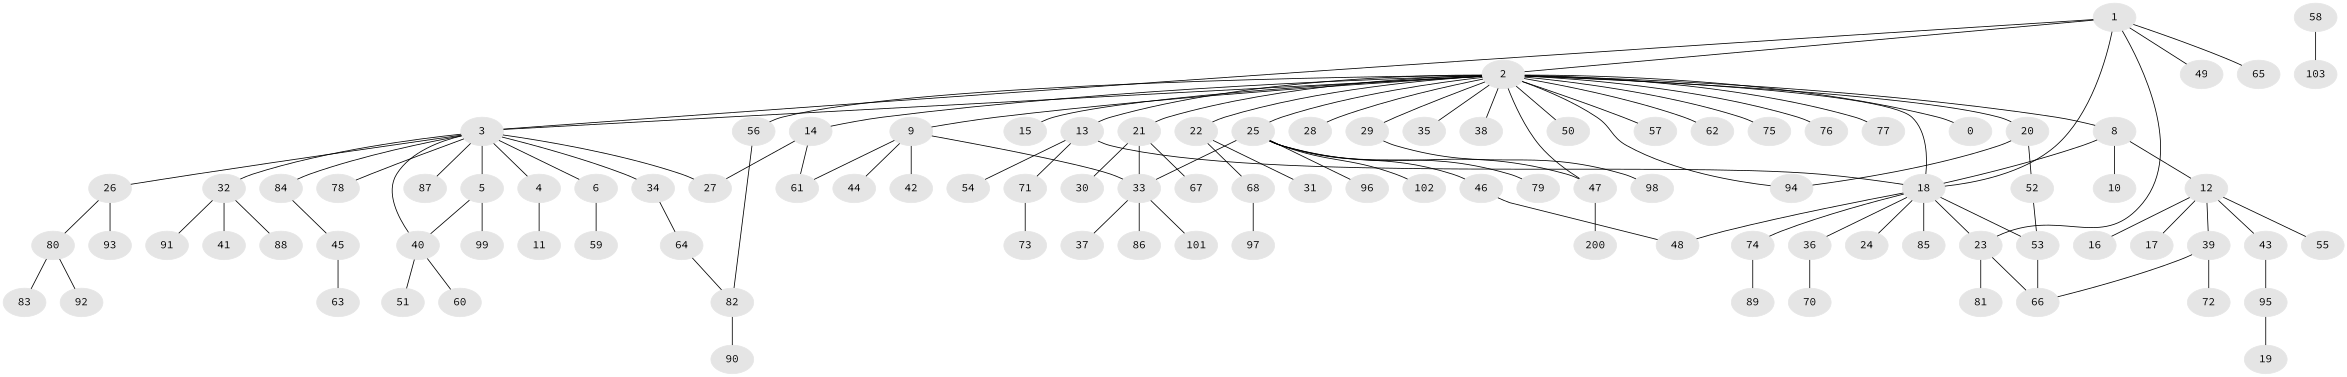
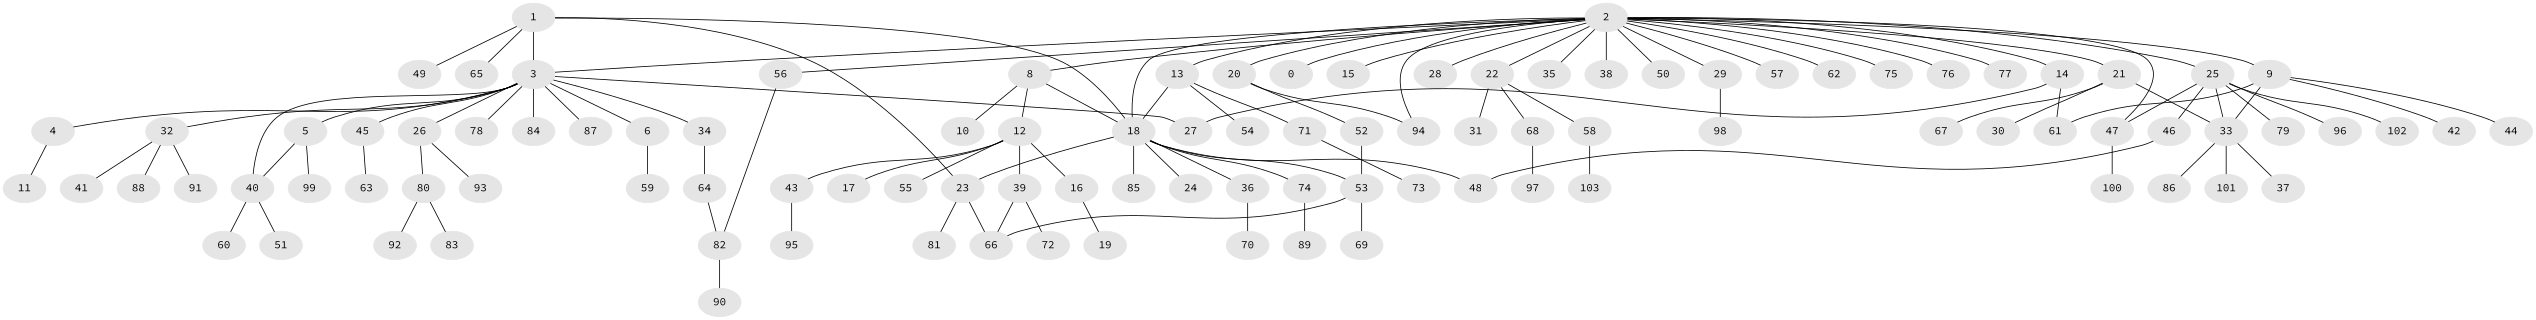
edge "1" -- "2": removed
edge "22" -- "58": added
edge "84" -- "45": now "3" -- "45"
node "69": added
node "200": label "200" -> "100"
edge "95" -- "19": now "16" -- "19"
